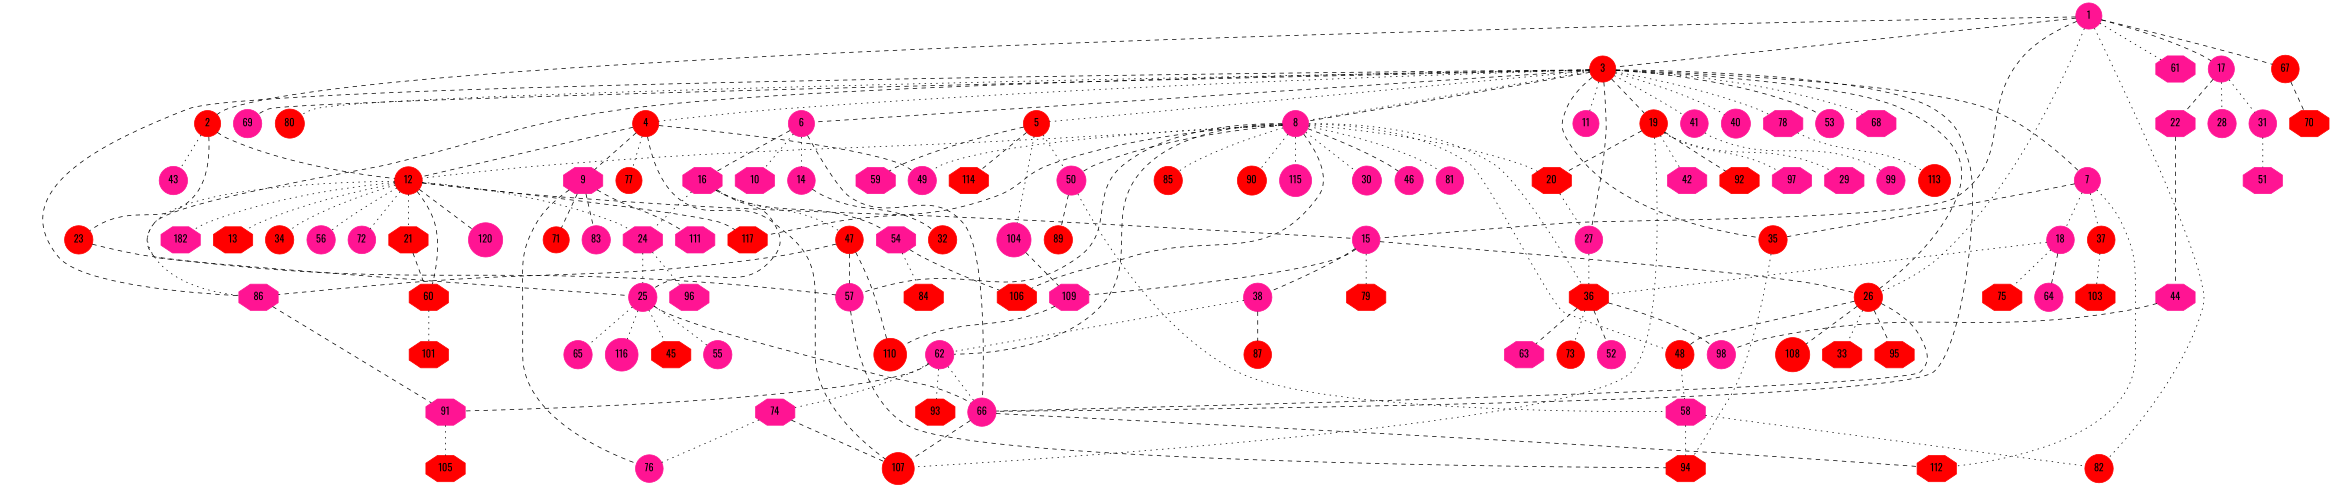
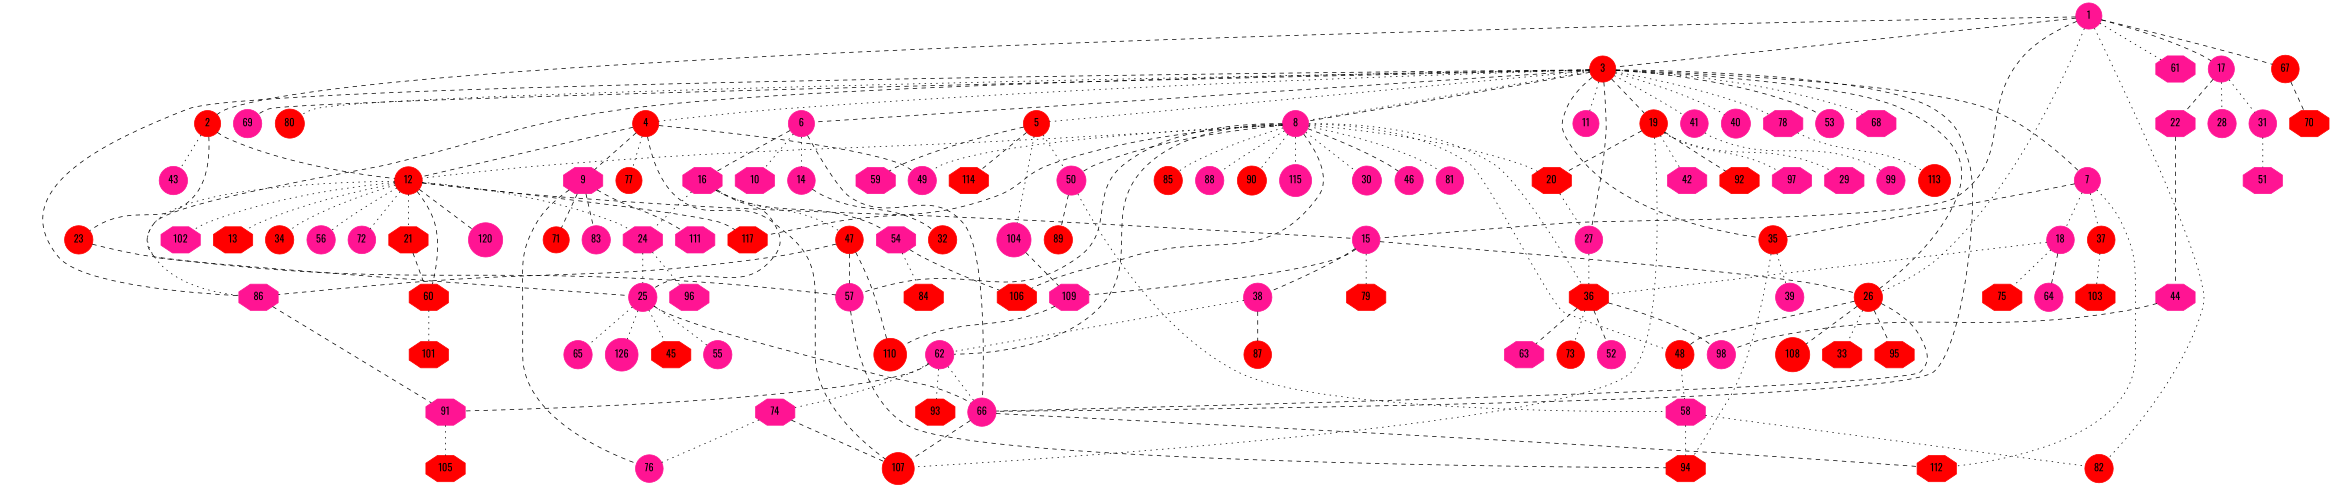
node "88": added
node "182": label "182" -> "102"
node "39": added
node "116": label "116" -> "126"
